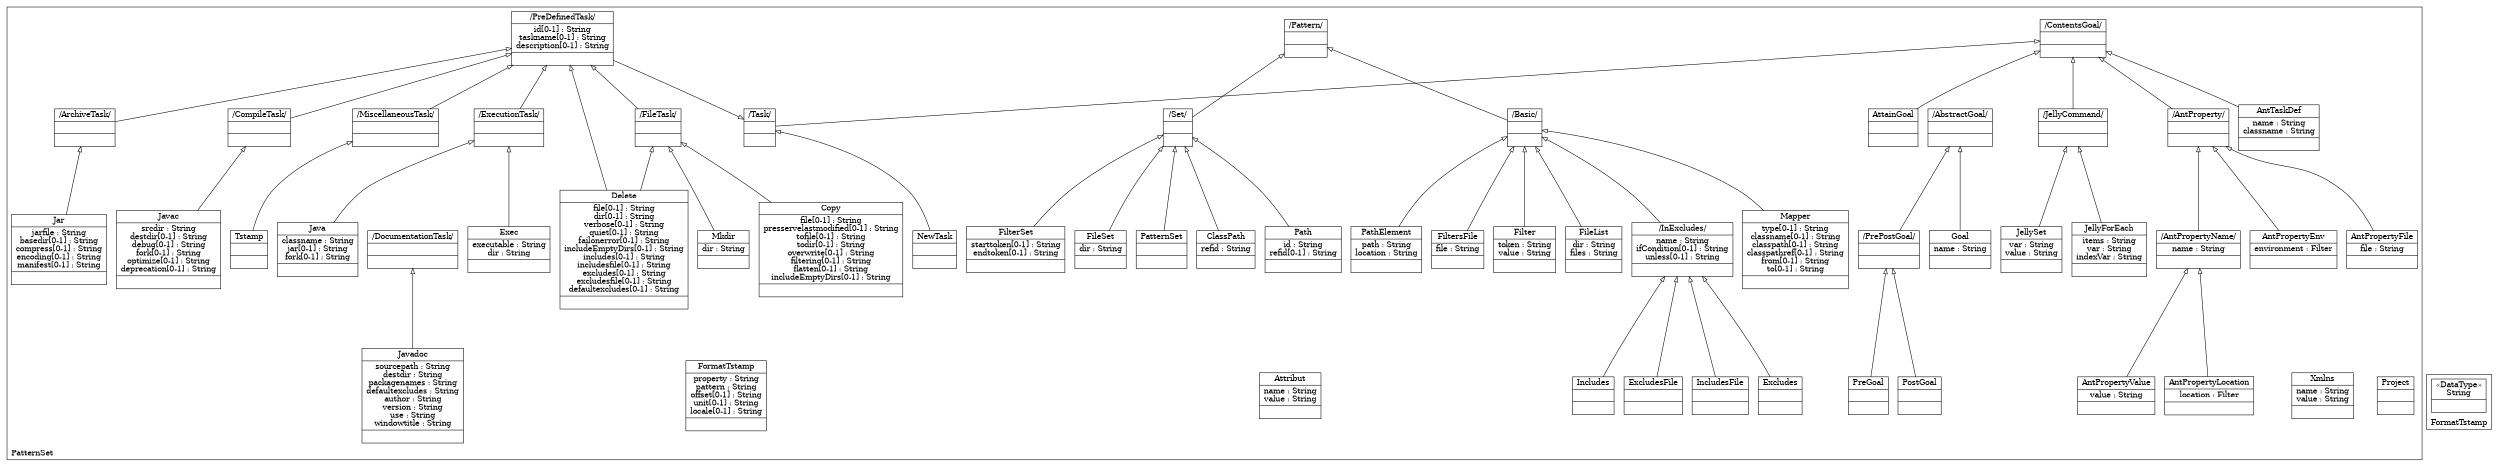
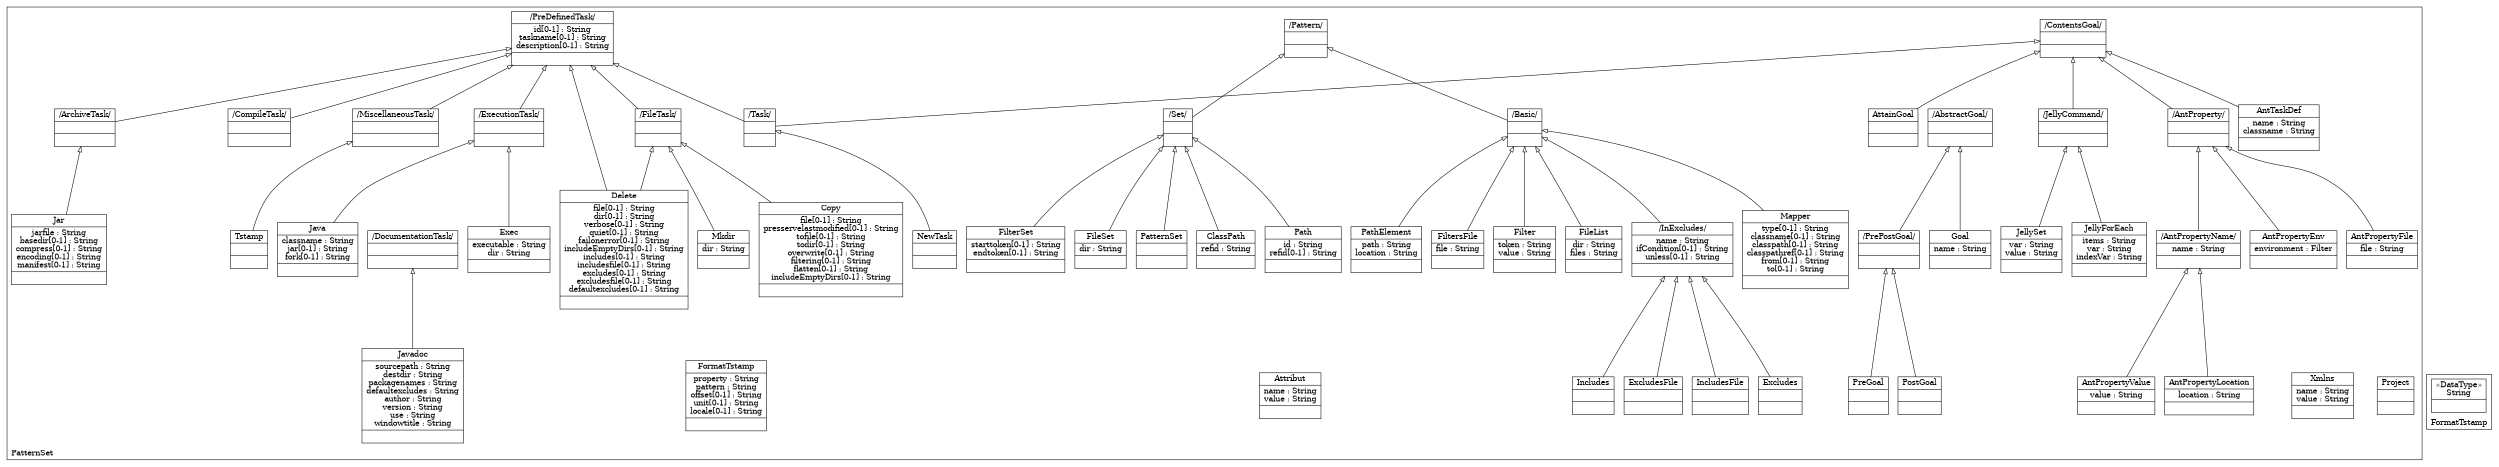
edge "/PreDefinedTask/" -> "/Task/": reversed
node "Javac": removed
node "AntPropertyLocation": text "location : Filter" -> "location : String"
